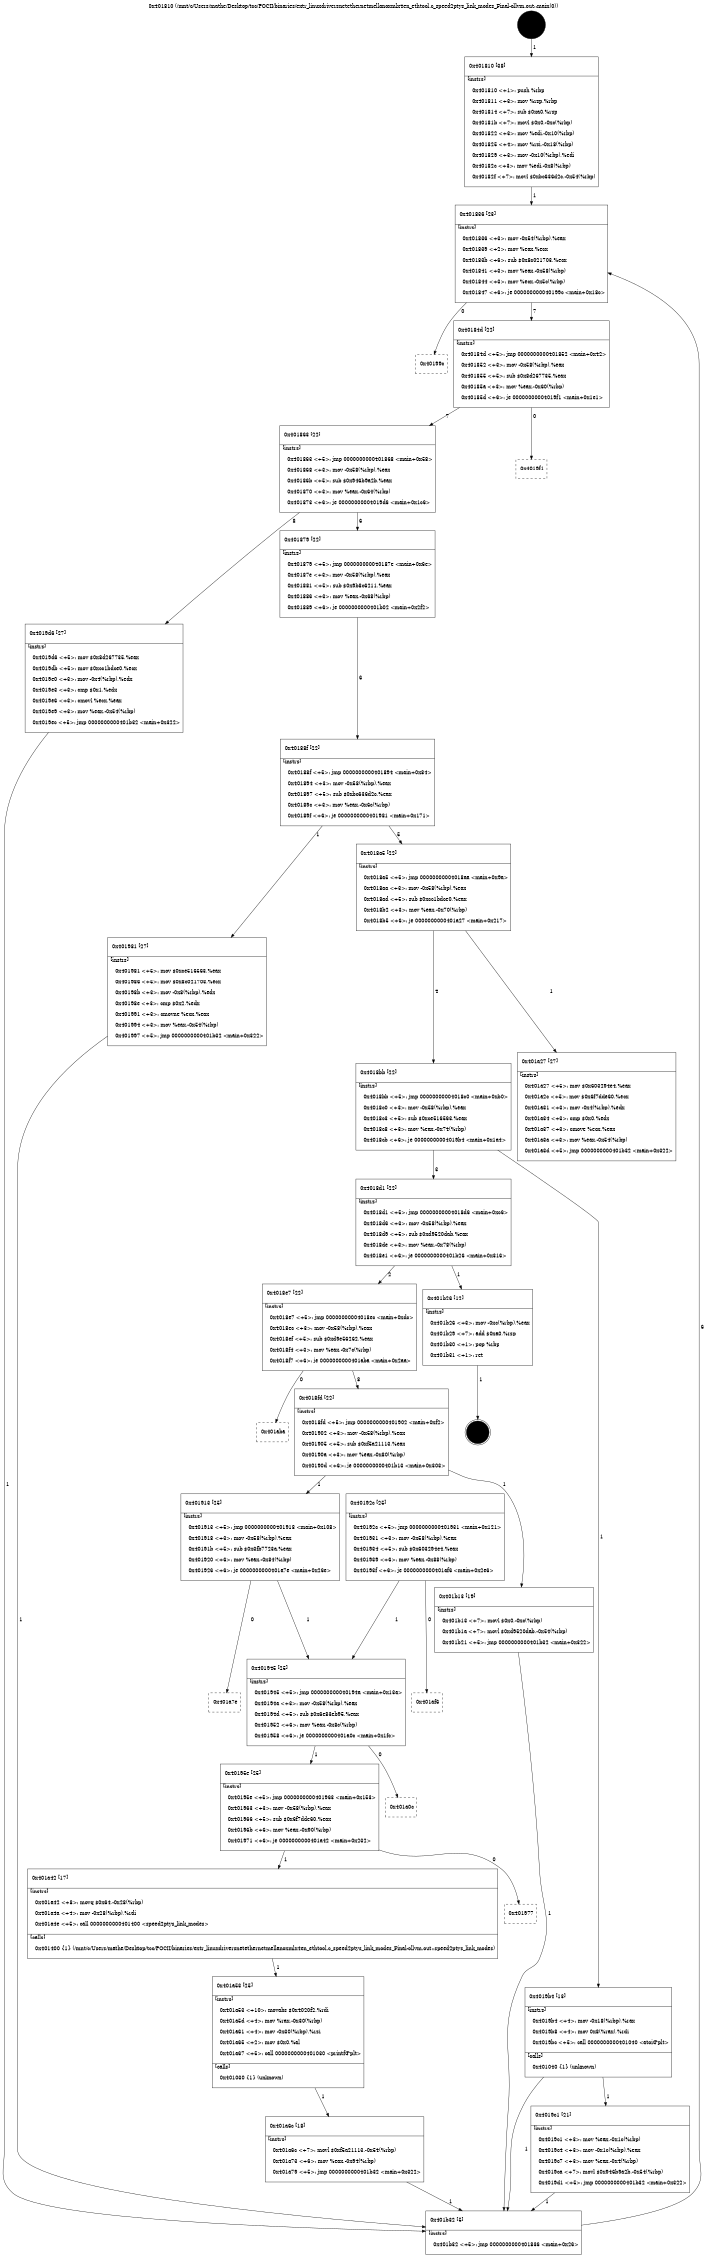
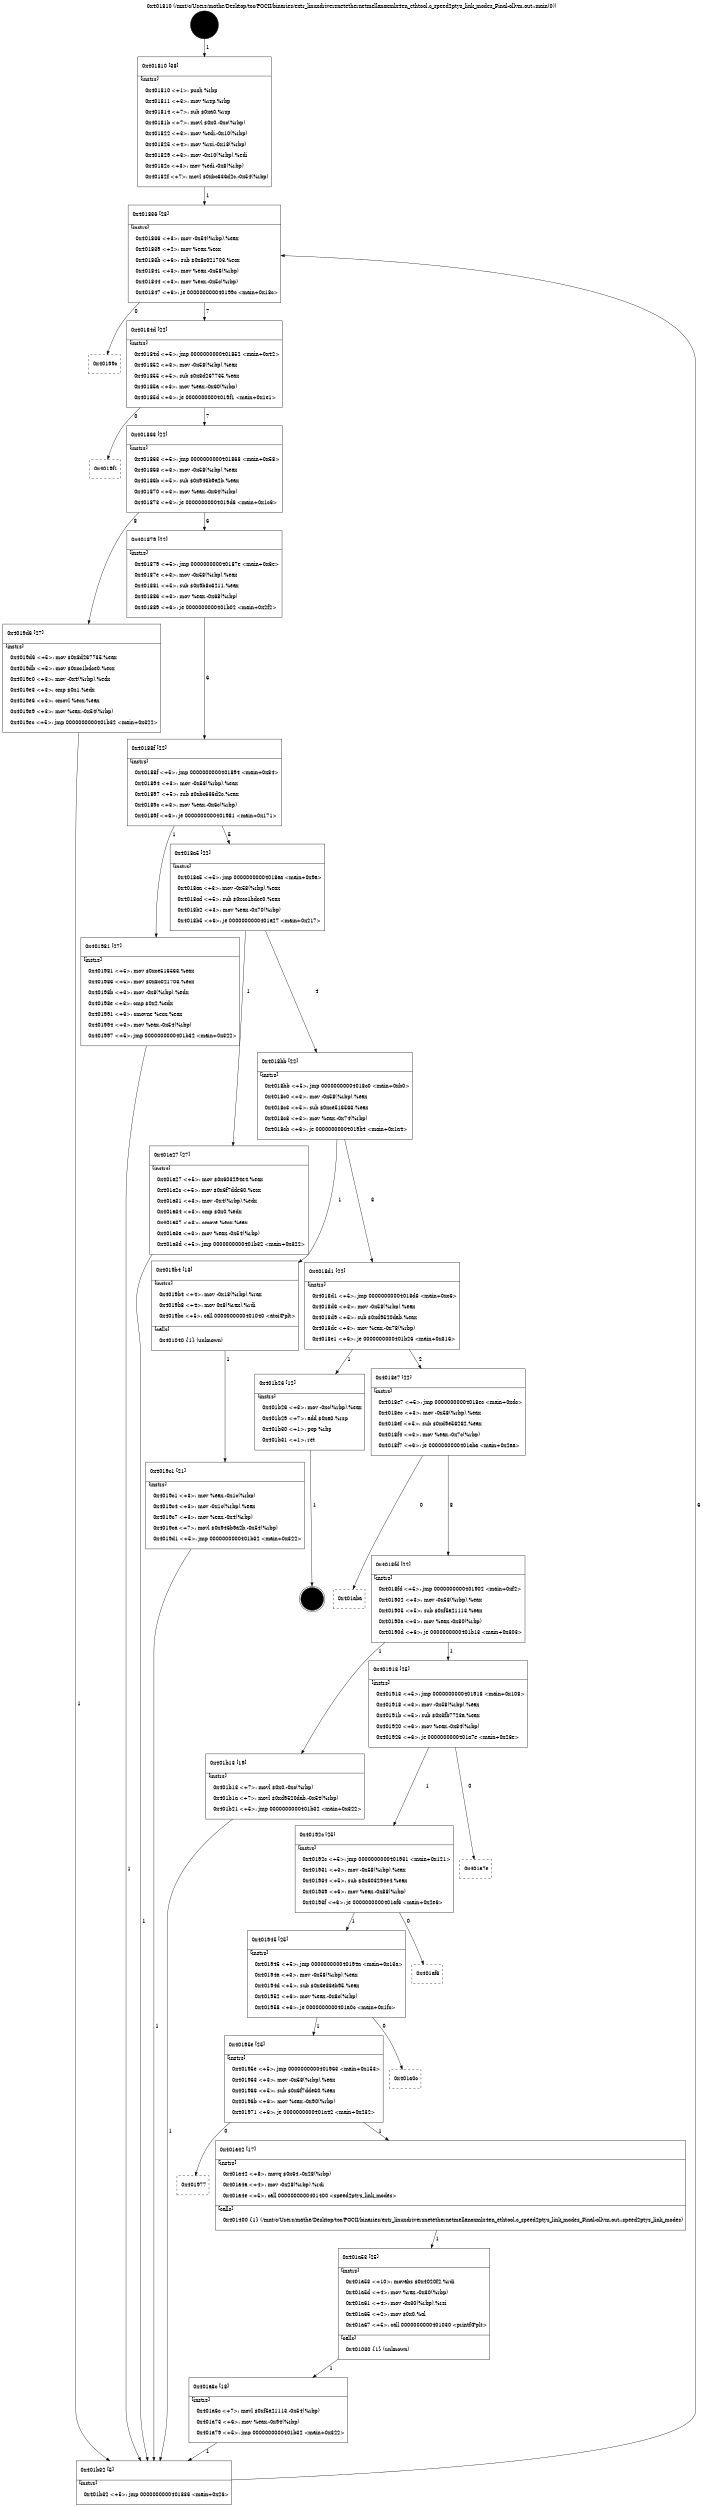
edge "0x401913 [25]" -> "0x401945 [25]": now "0x401913 [25]" -> "0x40192c [25]"
edge "0x4019b4 [13]" -> "0x401b32 [5]": now "0x401a27 [27]" -> "0x401b32 [5]"
